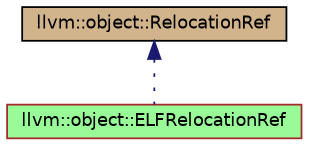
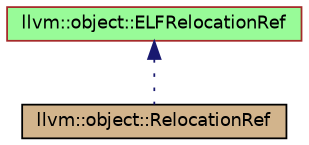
edge "llvm::object::ELFRelocationRef" -> "llvm::object::RelocationRef": reversed
